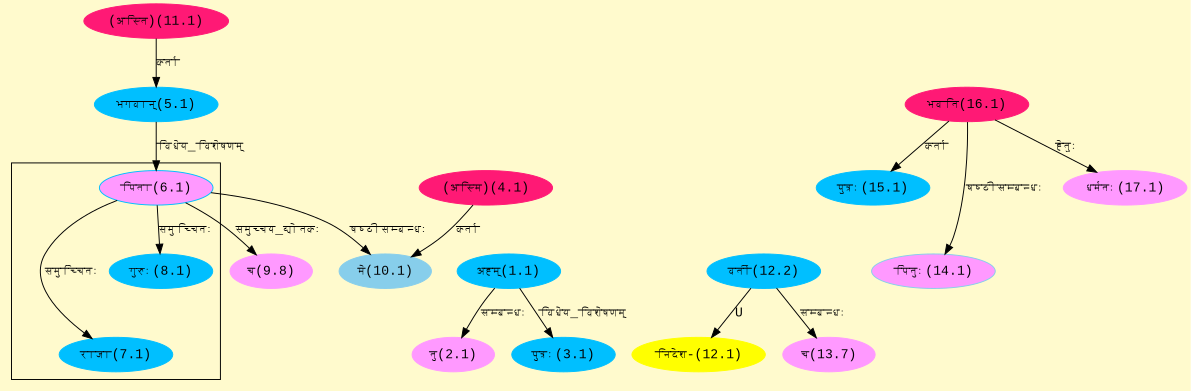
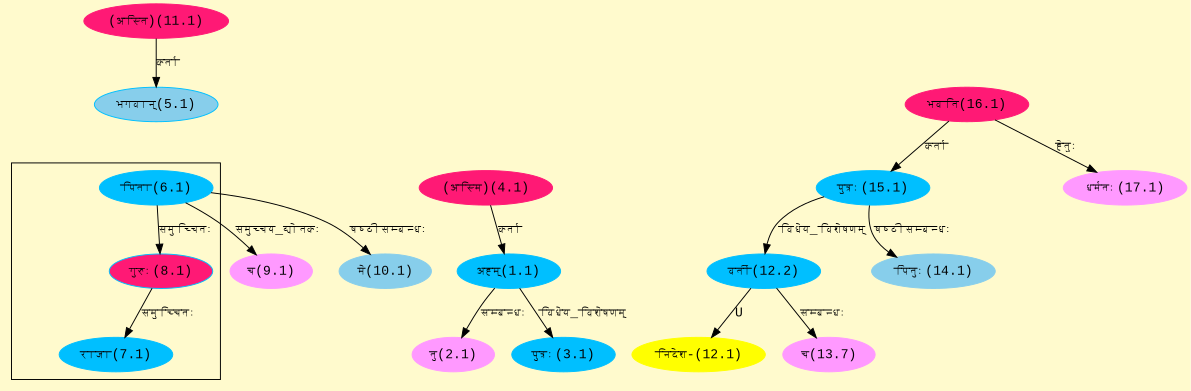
node "भगवान्(5.1)": fillcolor #00bfff -> #87ceeb
edge "भगवान्(5.1)" -> "पिता(6.1)": removed, label "विधेय_विशेषणम्"
edge "भवति(16.1)" -> "पितुः(14.1)": now "पुत्रः(15.1)" -> "पितुः(14.1)"
node "पिता(6.1)": fillcolor #ff99ff -> #00bfff
edge "पुत्रः(15.1)" -> "वर्ती(12.2)": added, label "विधेय_विशेषणम्"
edge "(अस्मि)(4.1)" -> "मे(10.1)": now "(अस्मि)(4.1)" -> "अहम्(1.1)"
edge "पिता(6.1)" -> "राजा(7.1)": now "गुरुः(8.1)" -> "राजा(7.1)"
node "गुरुः(8.1)": fillcolor #00bfff -> #ff1975
node "च(9.8)": label "च(9.8)" -> "च(9.1)"
node "पितुः(14.1)": fillcolor #ff99ff -> #87ceeb
